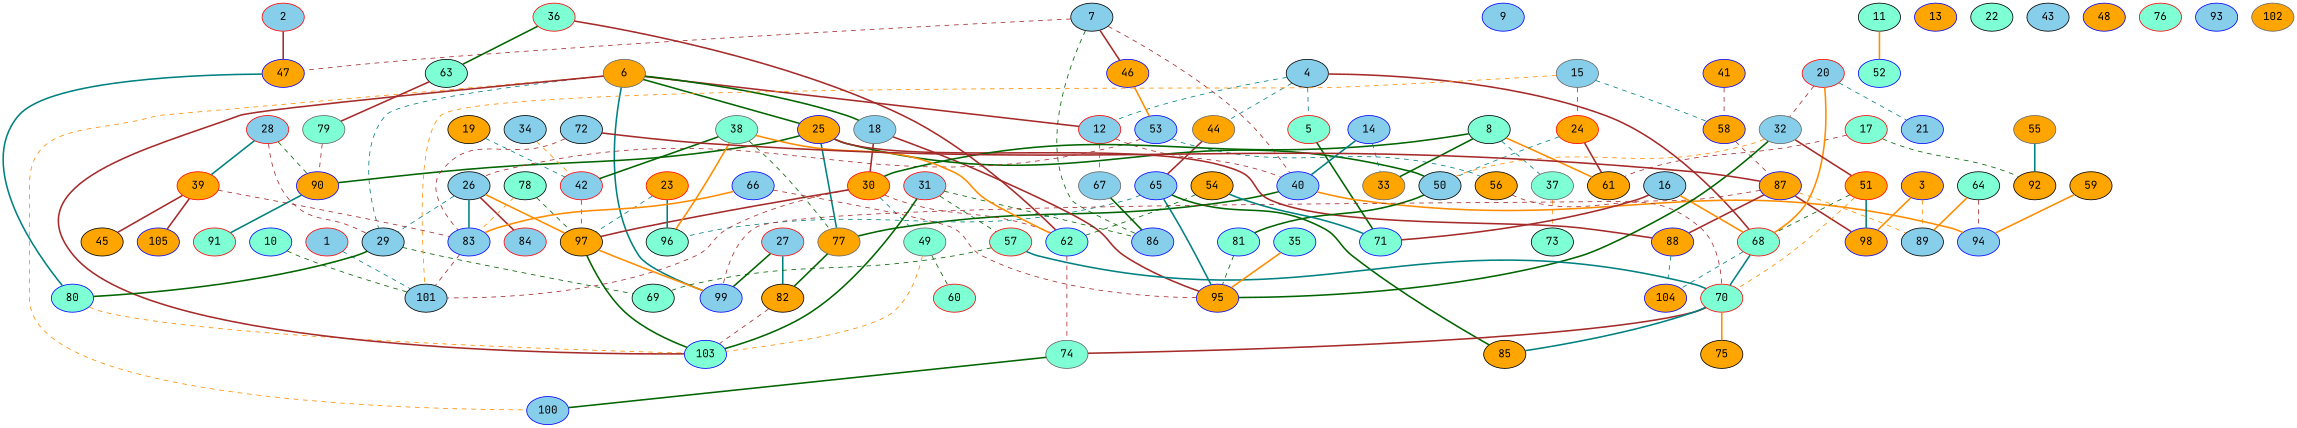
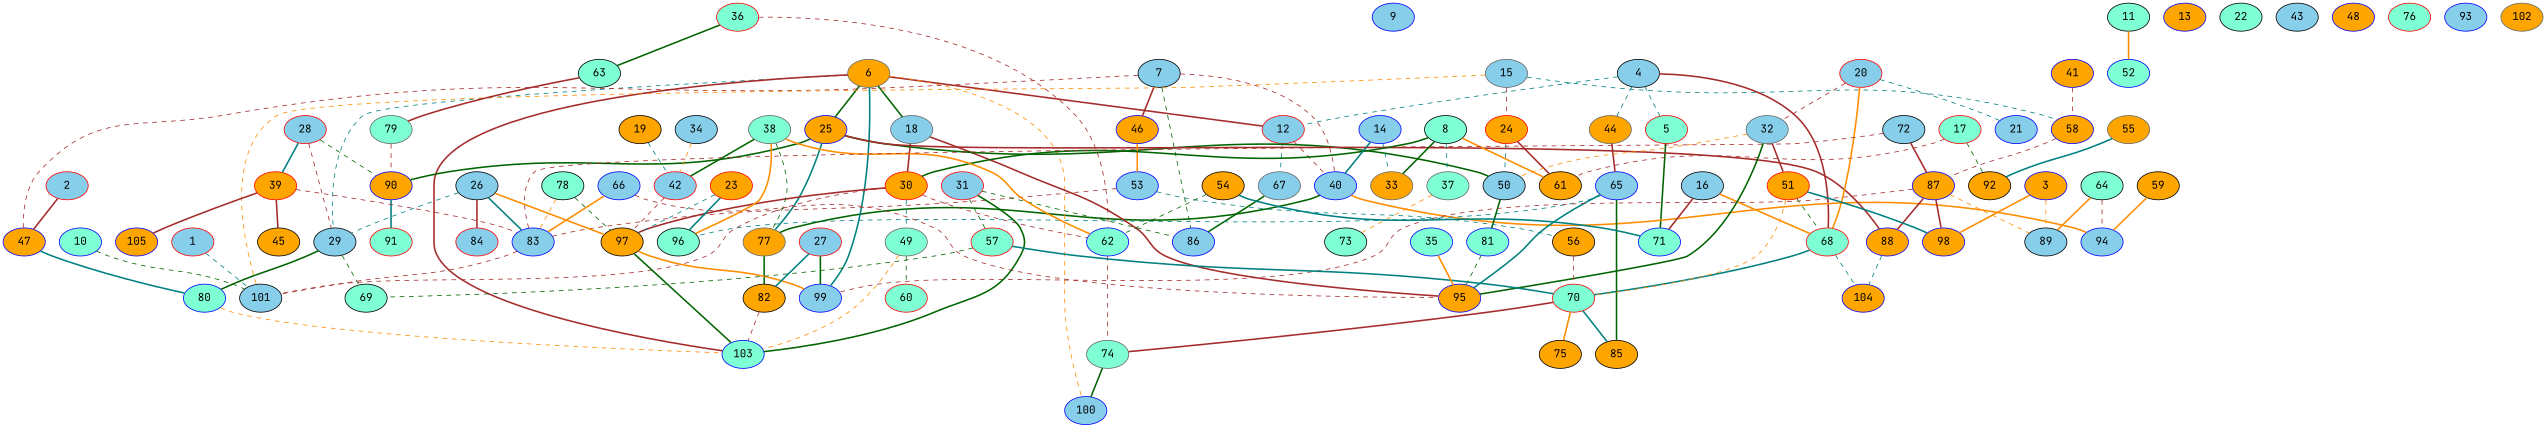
edge "36" -- "62": style bold -> dashed
edge "53" -- "26": now "53" -- "83"
